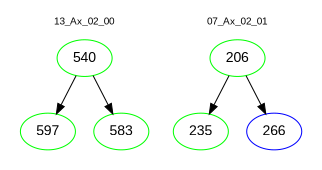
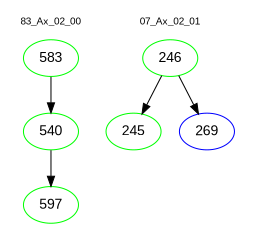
cluster "13_Ax_02_00": label "13_Ax_02_00" -> "83_Ax_02_00"
node "206": label "206" -> "246"
edge "540" -> "583": reversed
node "235": label "235" -> "245"
node "266": label "266" -> "269"
